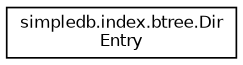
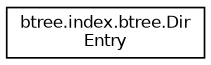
node "simpledb.index.btree.Dir Entry": label "simpledb.index.btree.Dir Entry" -> "btree.index.btree.Dir Entry"
